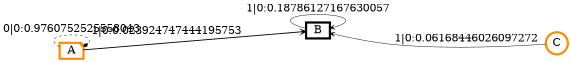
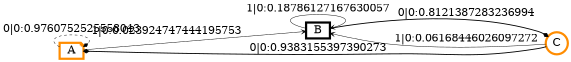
edge "B" -> "C": added, label "0|0:0.8121387283236994"
edge "A" -> "B": style bold -> solid
edge "C" -> "A": added, label "0|0:0.9383155397390273"
